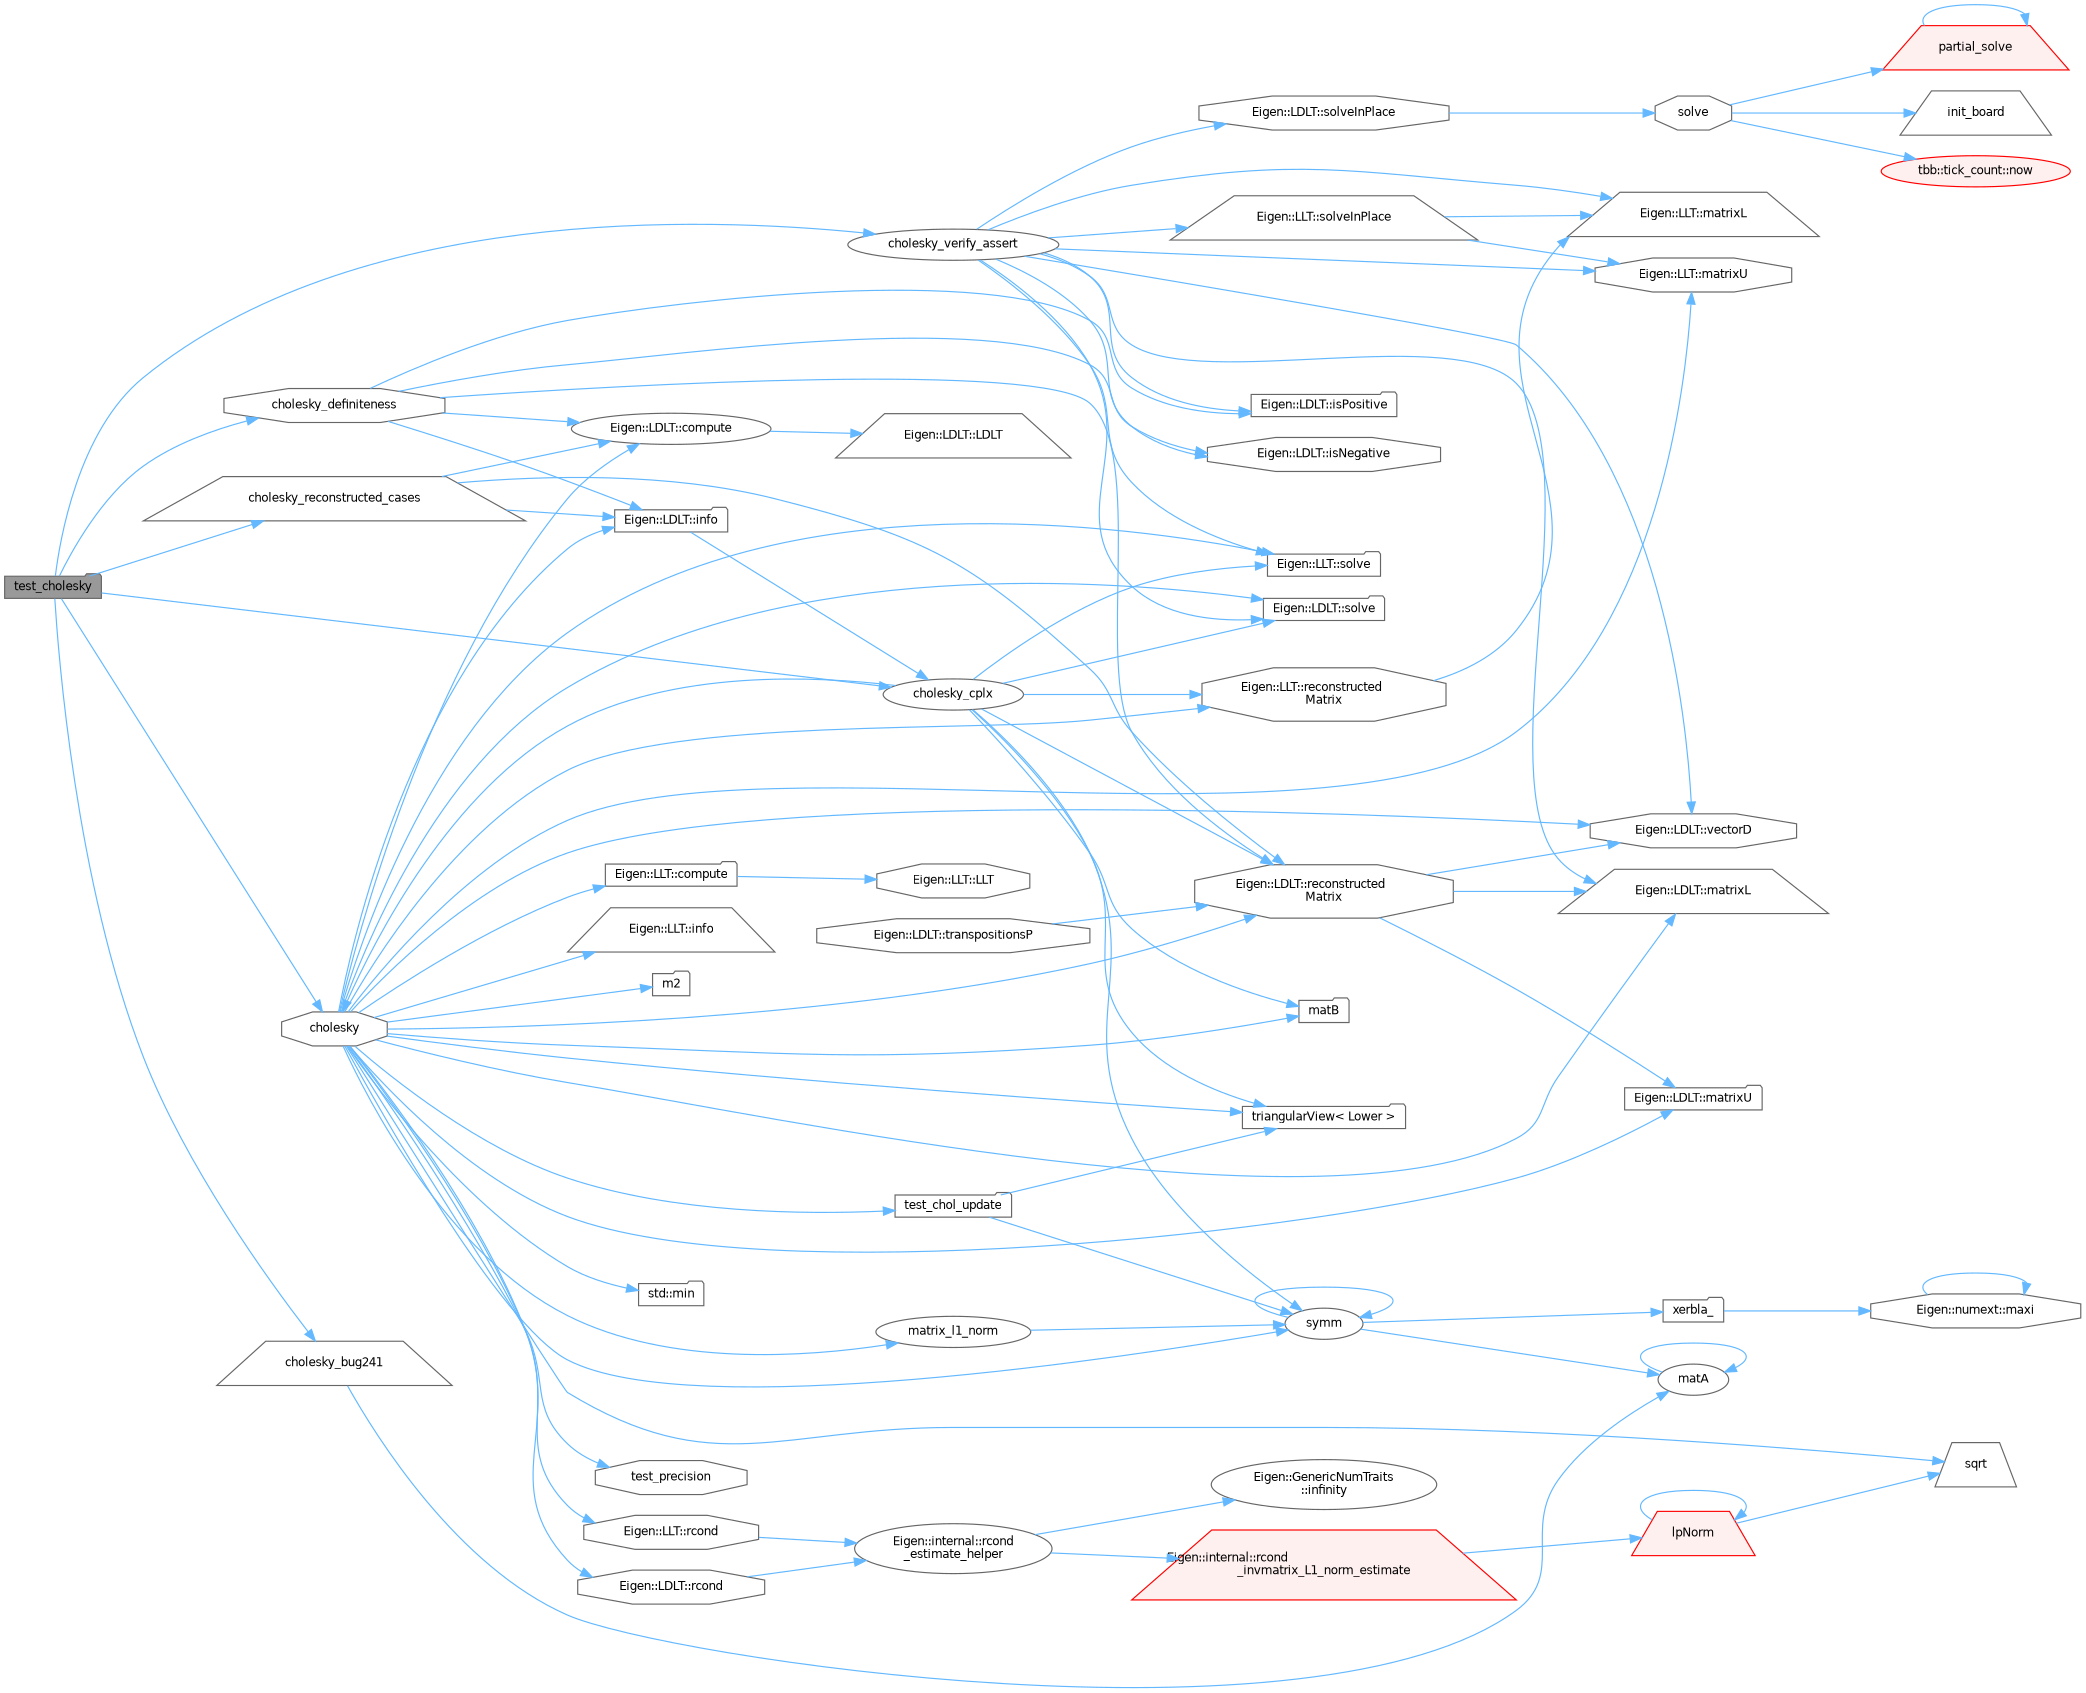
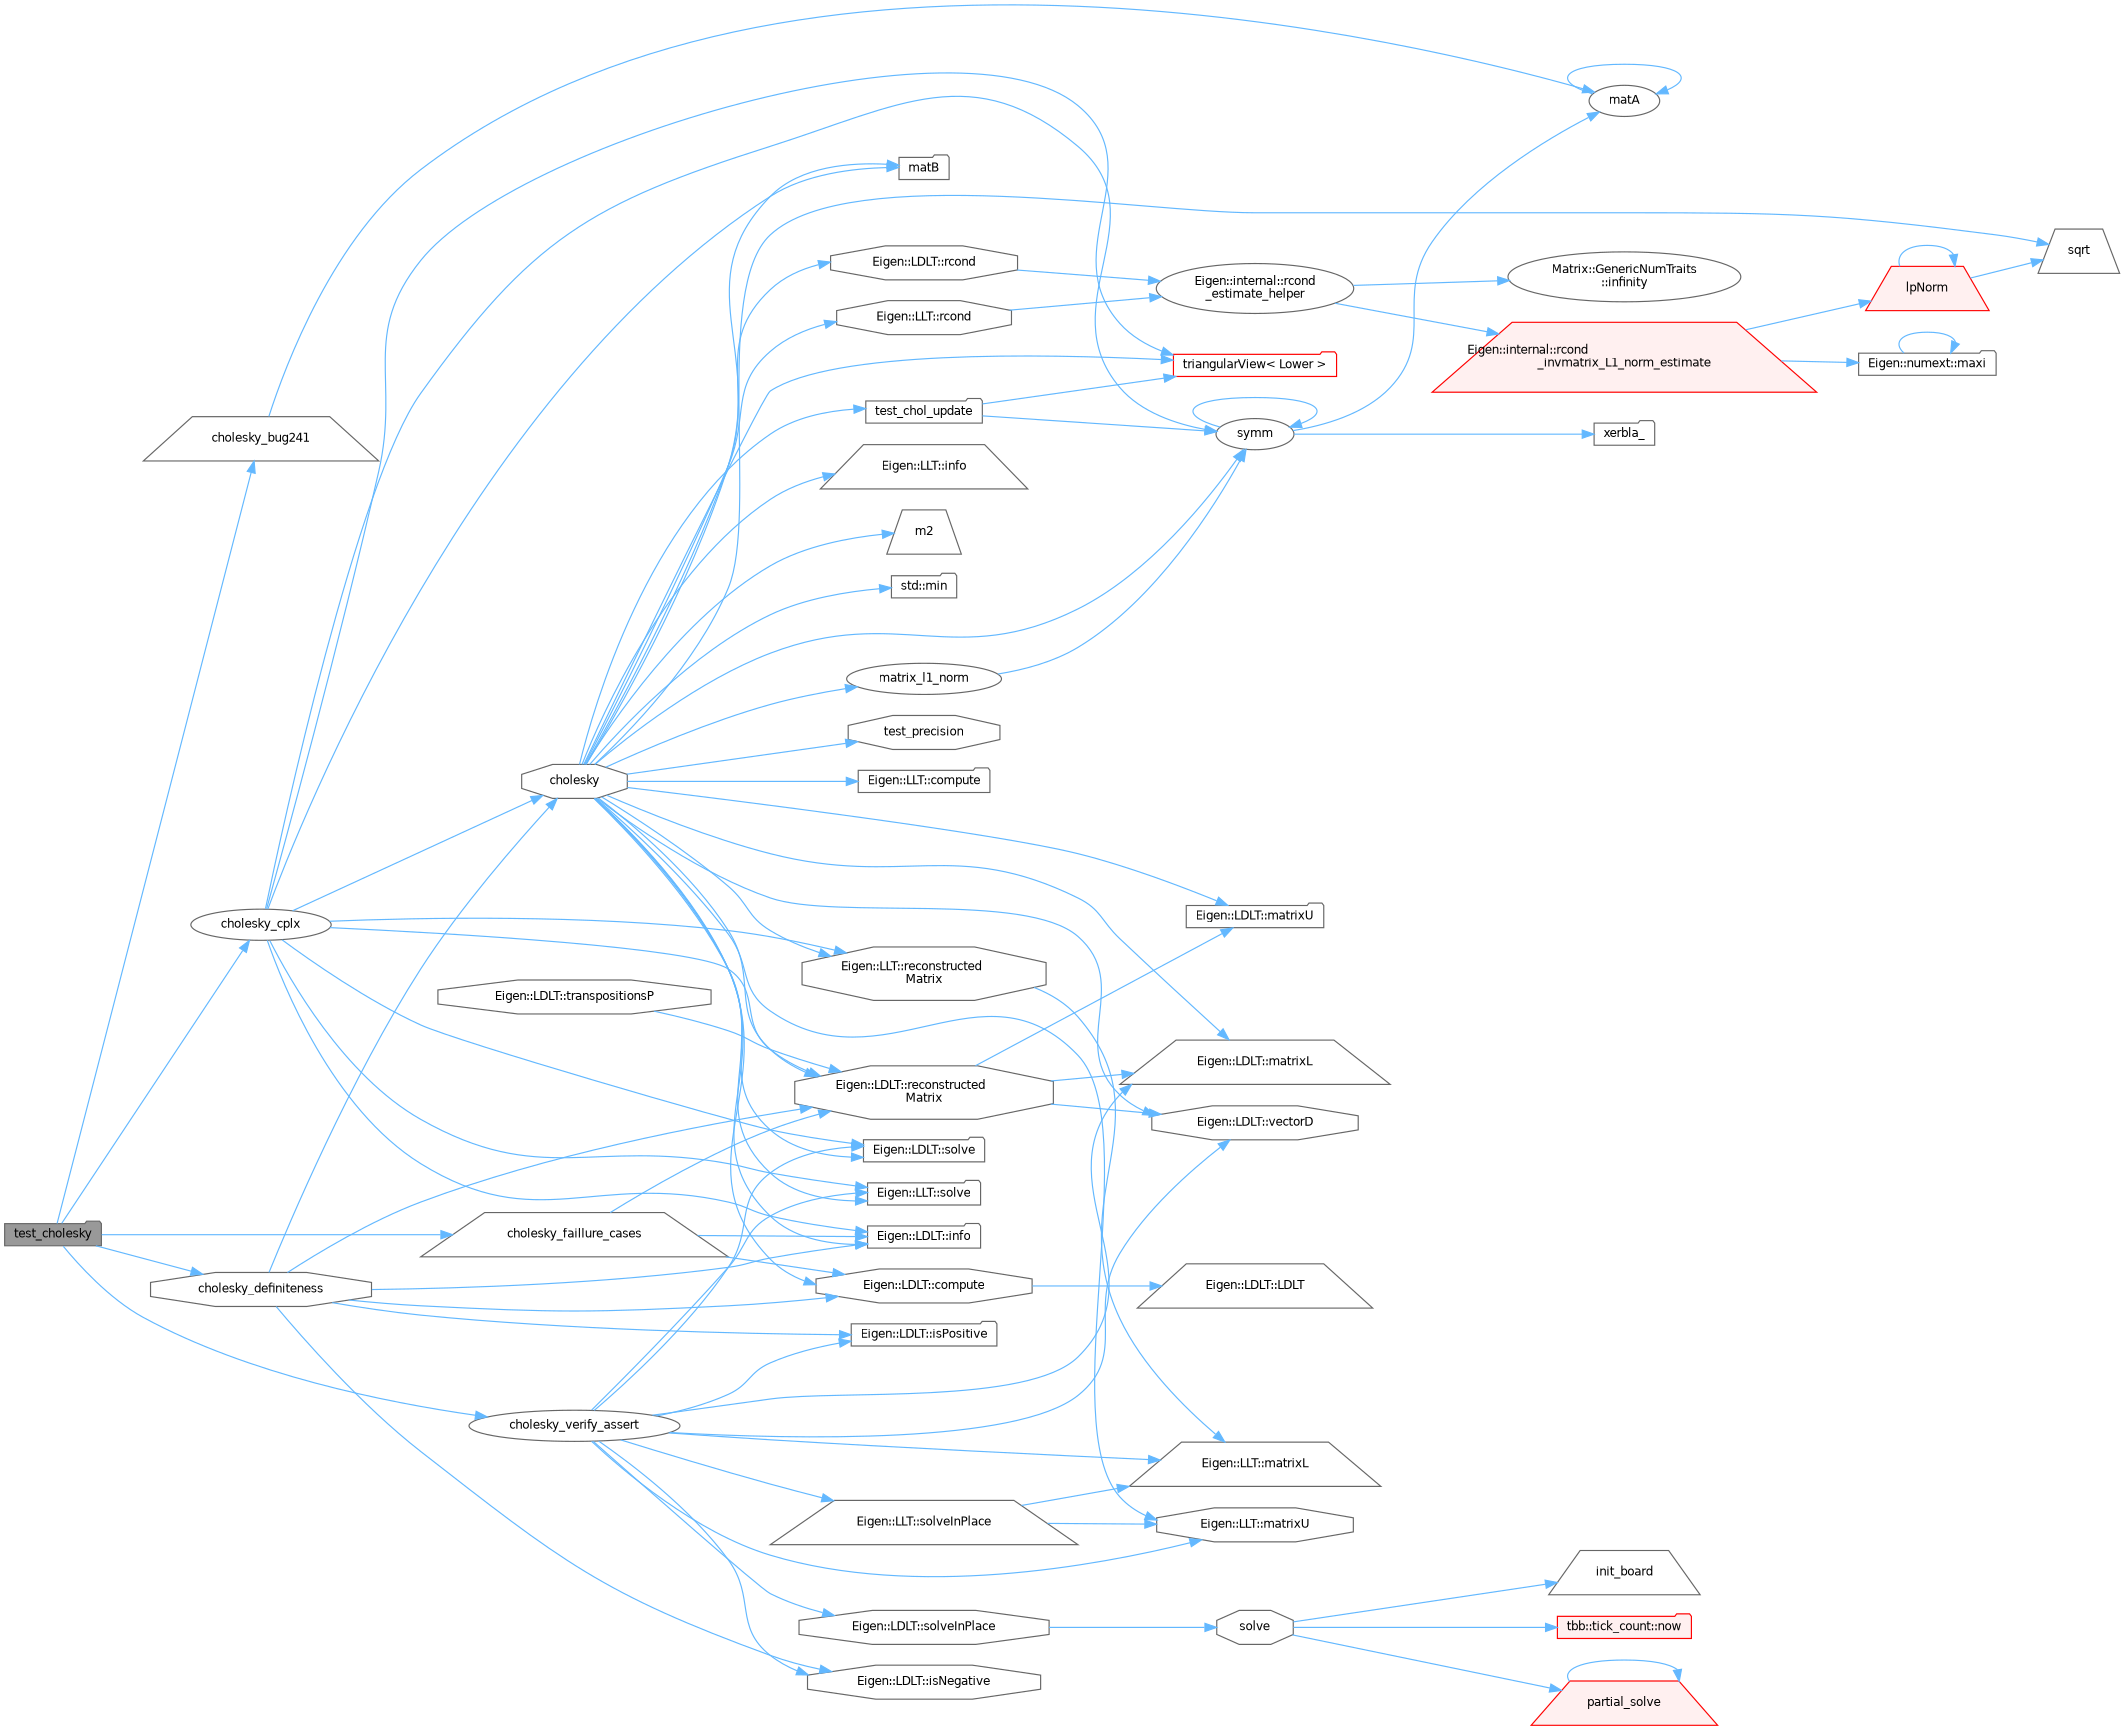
node "tbb::tick_count::now": shape ellipse -> folder
node "Eigen::LDLT::compute": shape ellipse -> octagon
node "cholesky_reconstructed_cases": label "cholesky_reconstructed_cases" -> "cholesky_faillure_cases"
edge "Eigen::LDLT::info" -> "cholesky_cplx": reversed
edge "test_cholesky" -> "cholesky": now "cholesky_definiteness" -> "cholesky"
node "Eigen::LLT::LLT": removed
node "m2": shape folder -> trapezium
node "triangularView< Lower >": color grey40 -> red
edge "xerbla_" -> "Eigen::numext::maxi": now "Eigen::internal::rcond _invmatrix_L1_norm_estimate" -> "Eigen::numext::maxi"
node "Eigen::numext::maxi": shape octagon -> folder
node "Eigen::GenericNumTraits ::infinity": label "Eigen::GenericNumTraits ::infinity" -> "Matrix::GenericNumTraits ::infinity"
